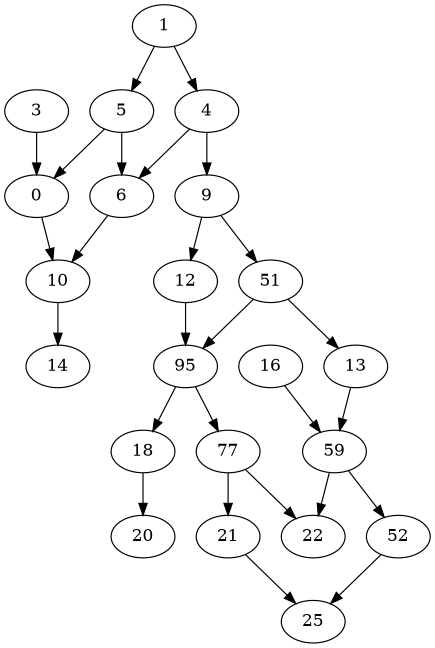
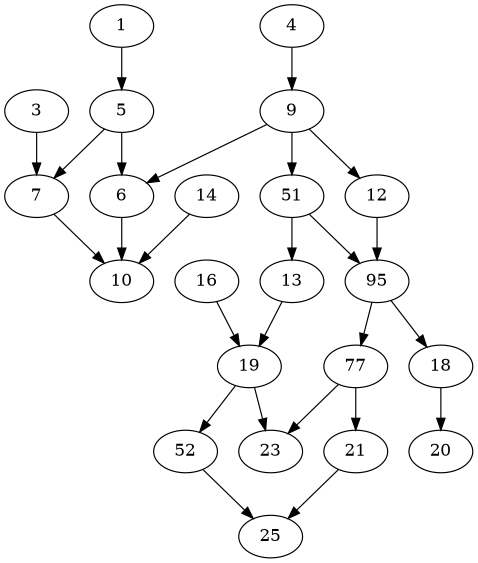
edge "1" -> "4": removed
edge "4" -> "6": now "9" -> "6"
node "0": label "0" -> "7"
edge "10" -> "14": reversed
node "59": label "59" -> "19"
node "22": label "22" -> "23"
